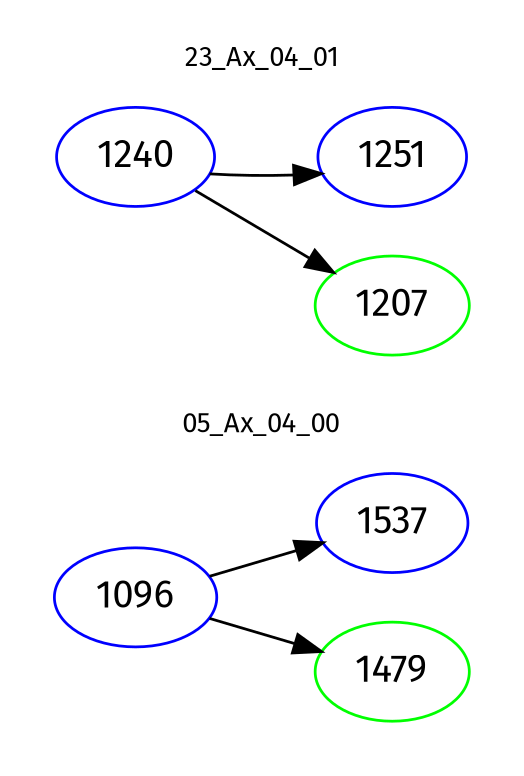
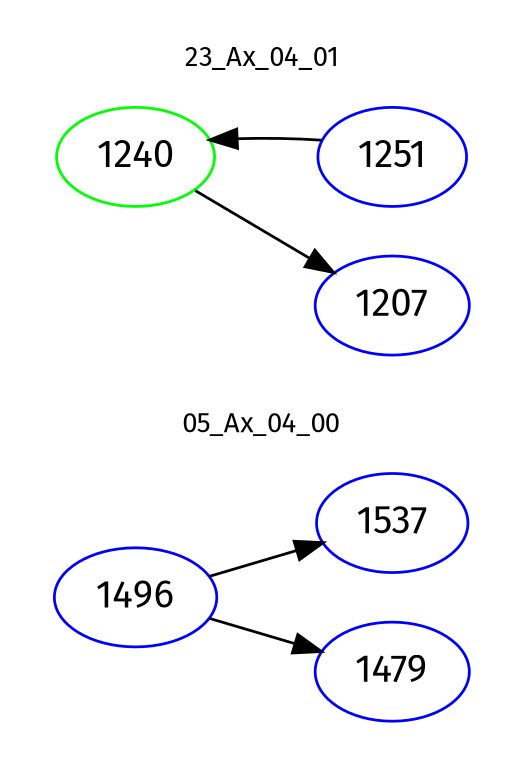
node "1240": color blue -> green
edge "1240" -> "1251": reversed
node "1207": color green -> blue
node "1096": label "1096" -> "1496"
node "1479": color green -> blue
